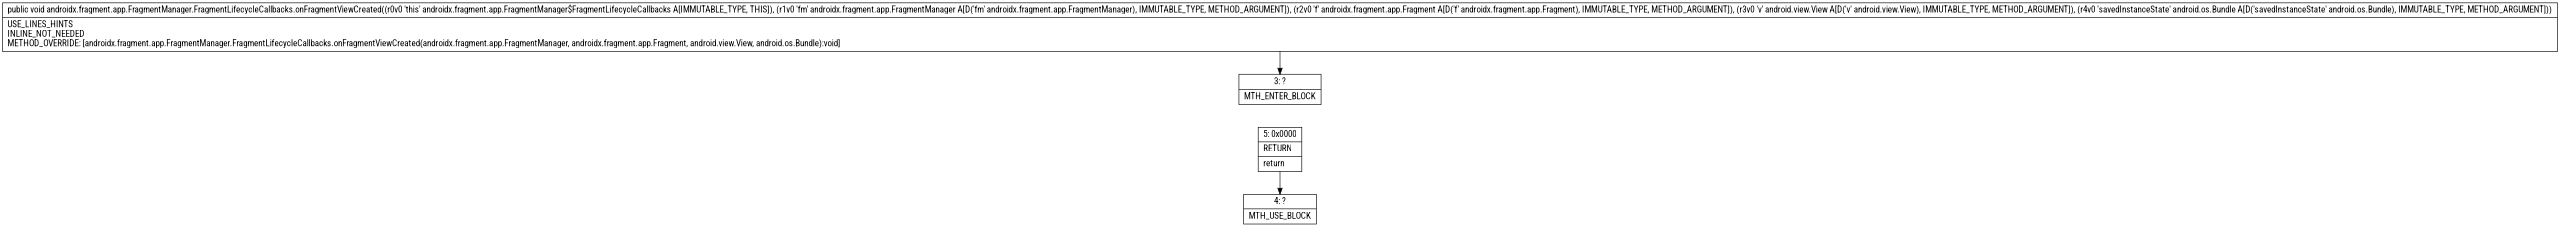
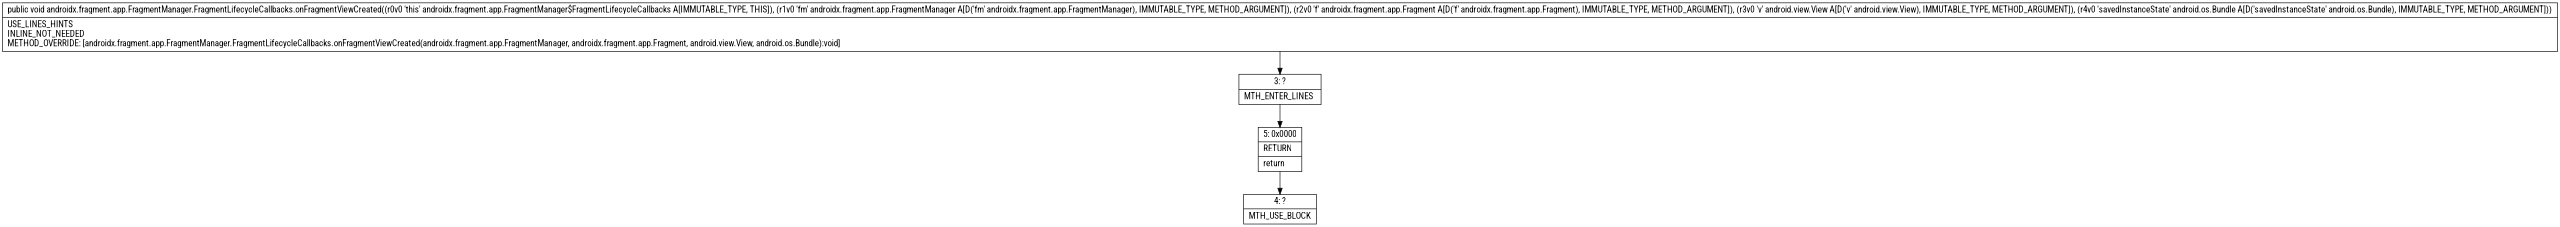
node "3: ?": text "MTH_ENTER_BLOCK" -> "MTH_ENTER_LINES"
edge "3: ?" -> "5: 0x0000": added
